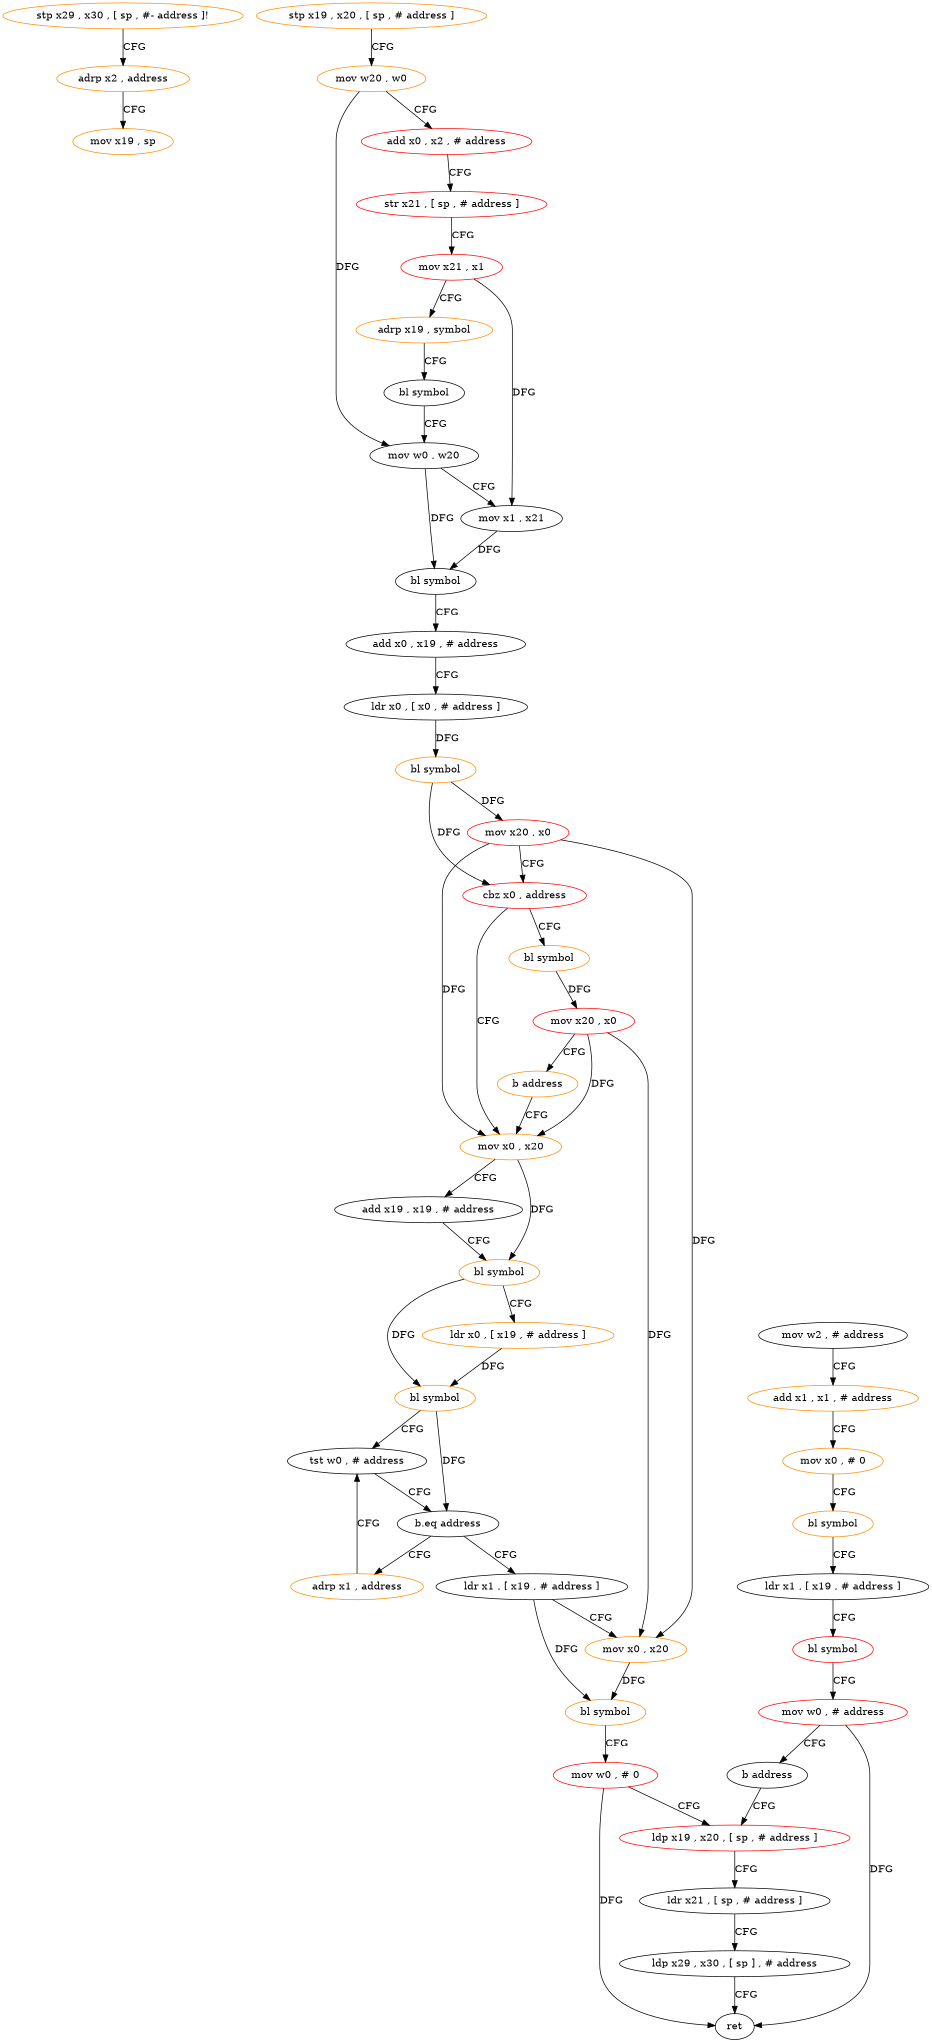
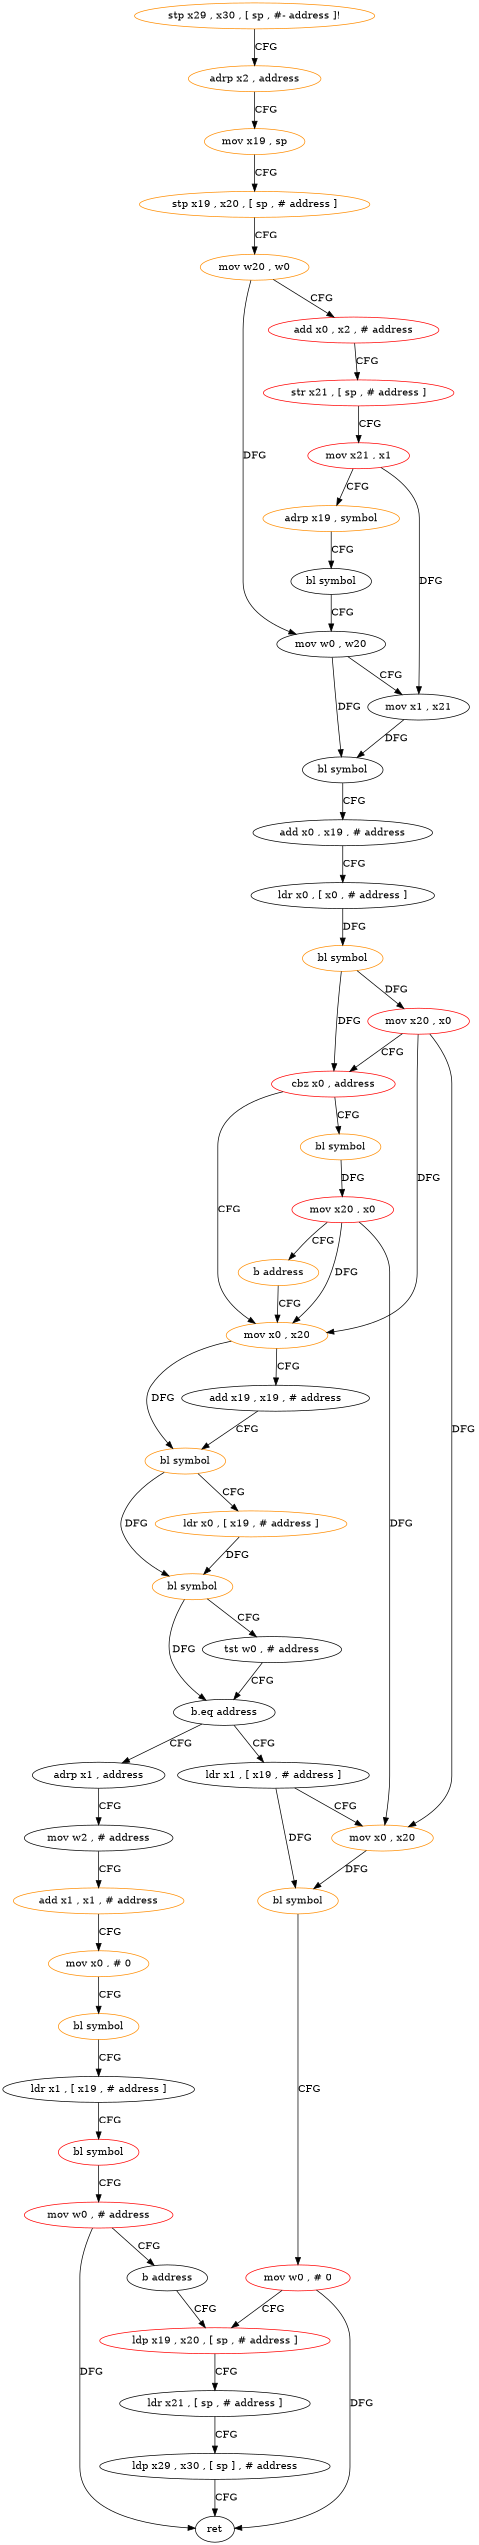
edge "mov x19 , sp" -> "stp x19 , x20 , [ sp , # address ]": added, label "CFG"
edge "adrp x1 , address" -> "tst w0 , # address": now "adrp x1 , address" -> "mov w2 , # address"
node "adrp x1 , address": color darkorange -> black
